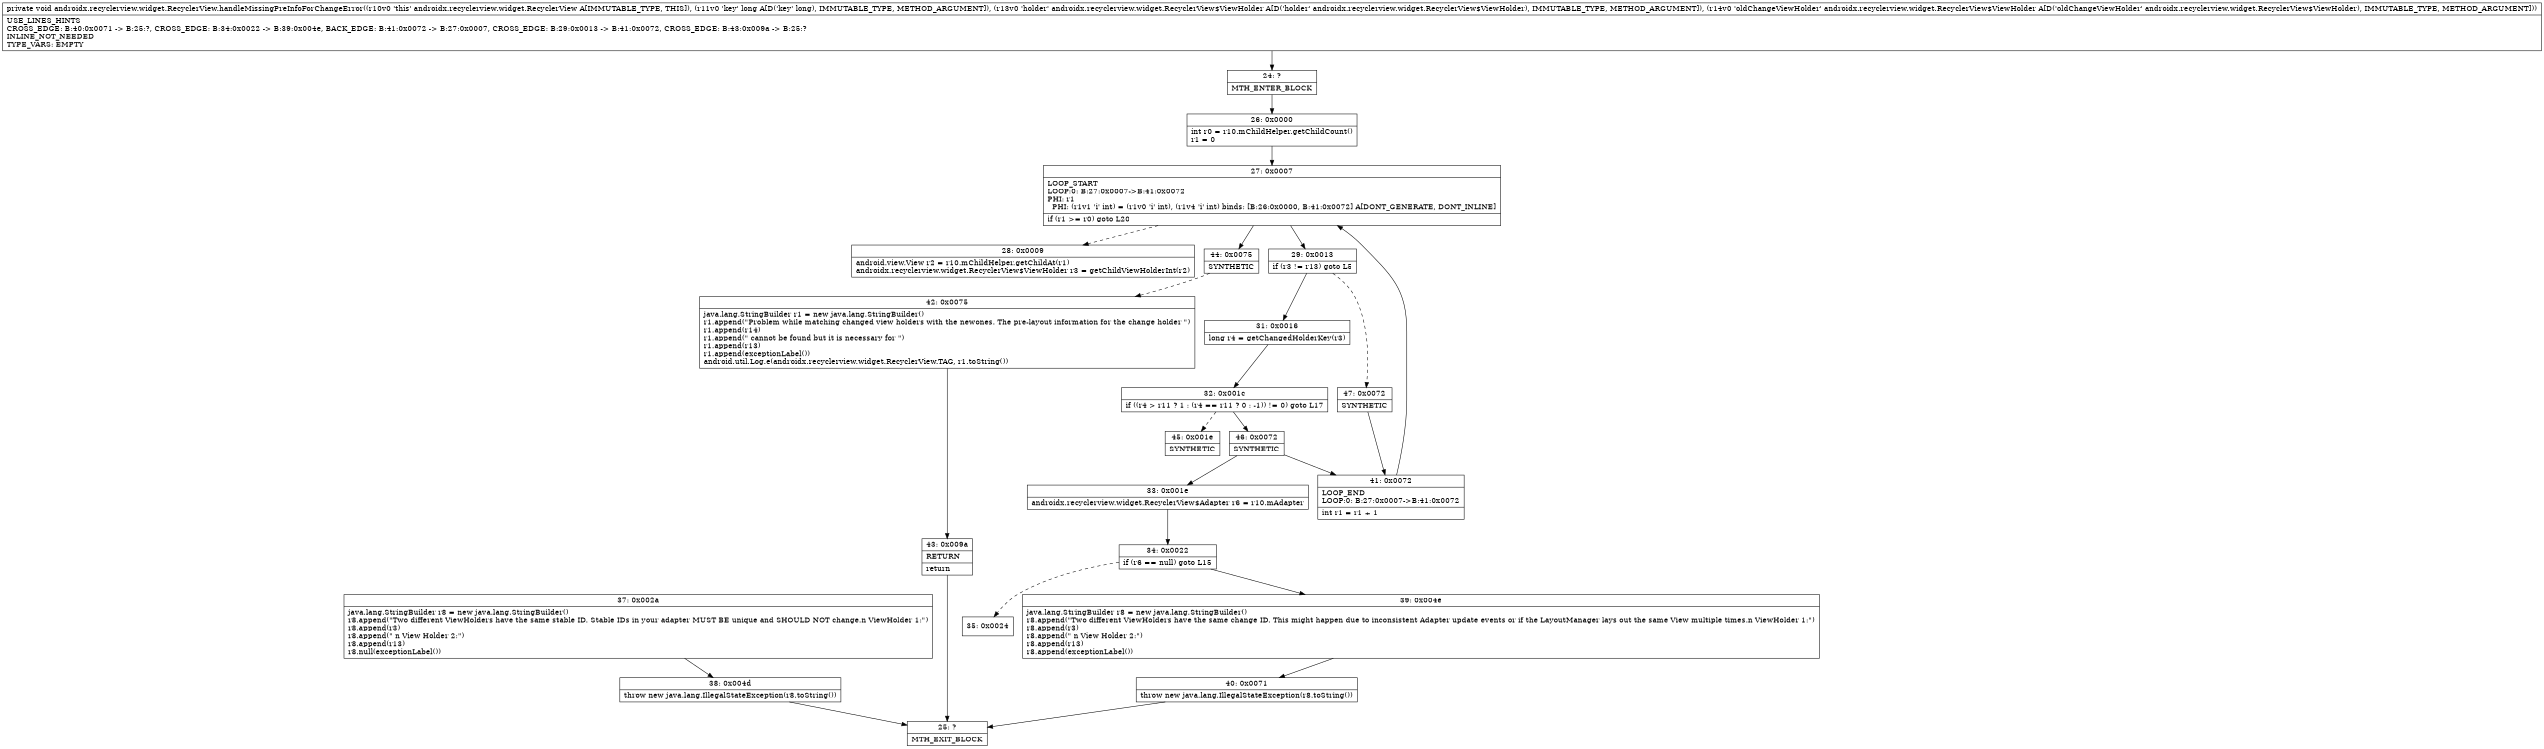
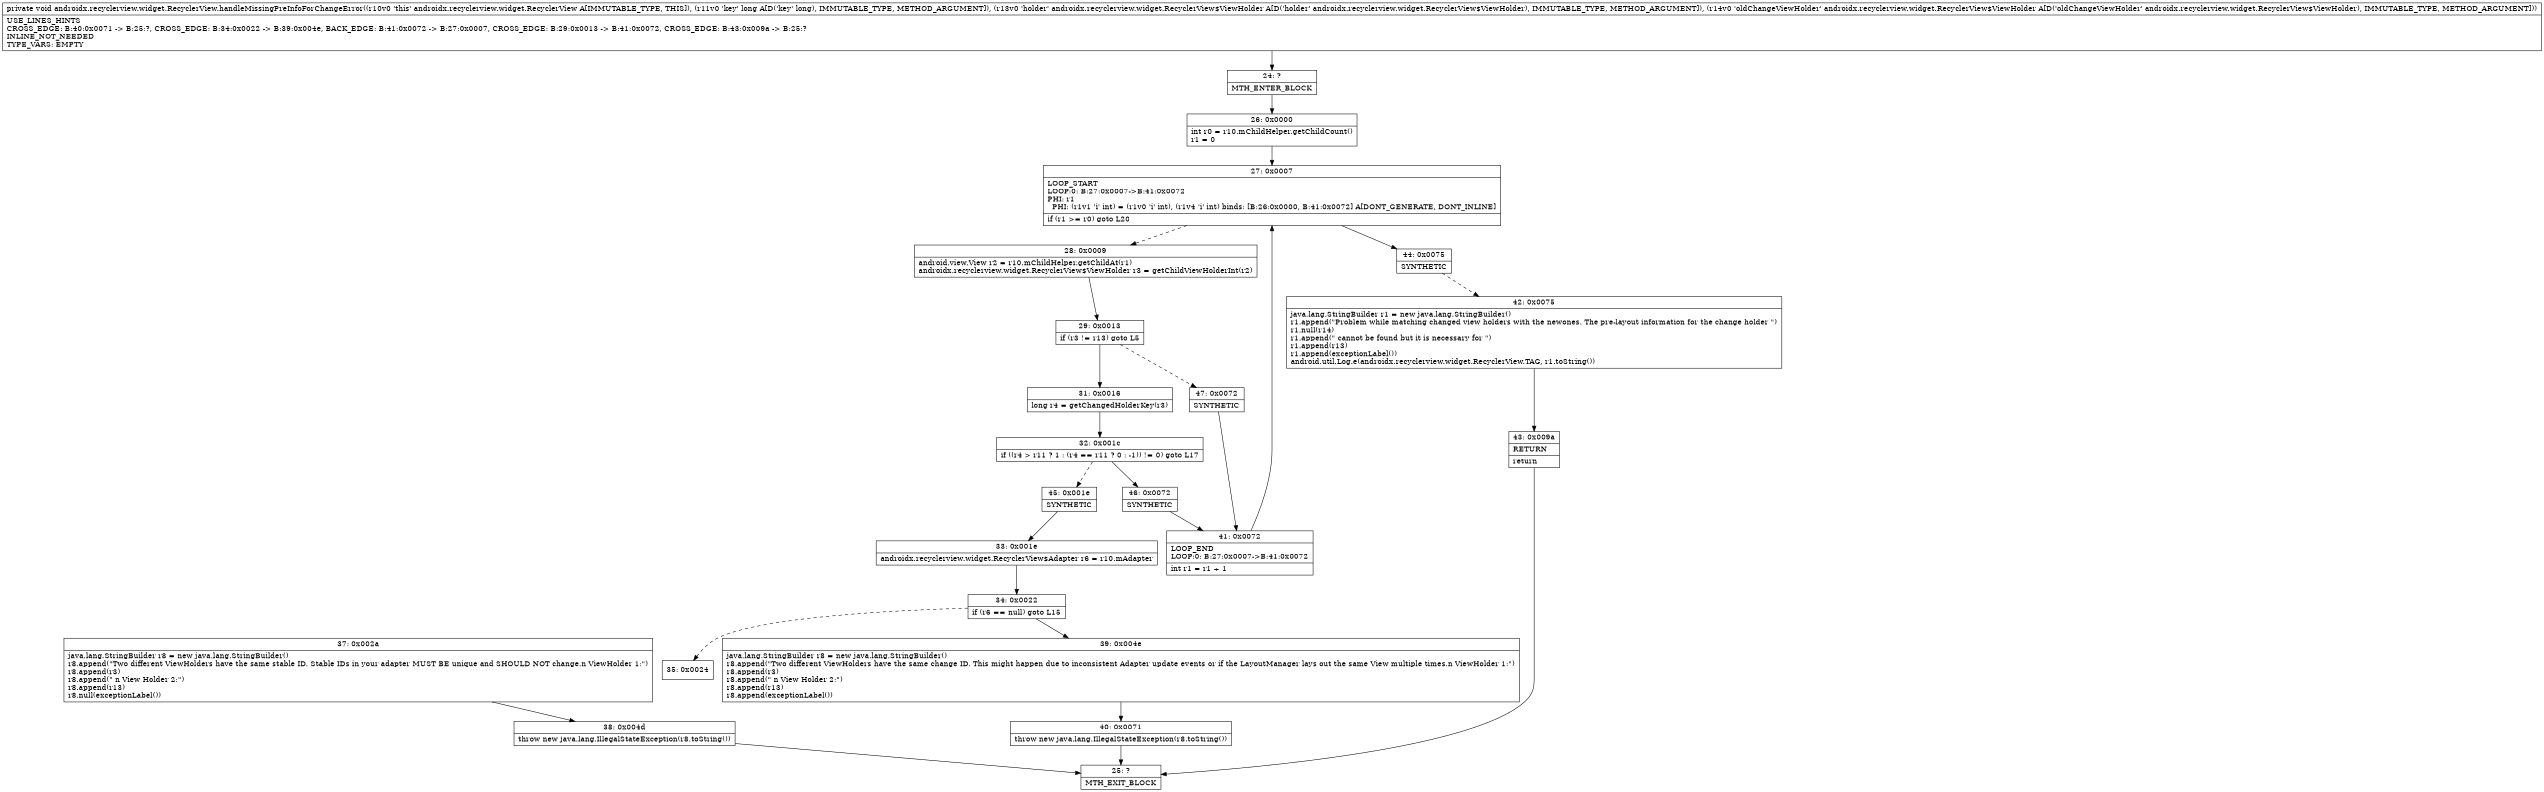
edge "27: 0x0007" -> "29: 0x0013": now "28: 0x0009" -> "29: 0x0013"
node "42: 0x0075": text "r1.append(r14)" -> "r1.null(r14)"
edge "46: 0x0072" -> "33: 0x001e": now "45: 0x001e" -> "33: 0x001e"
